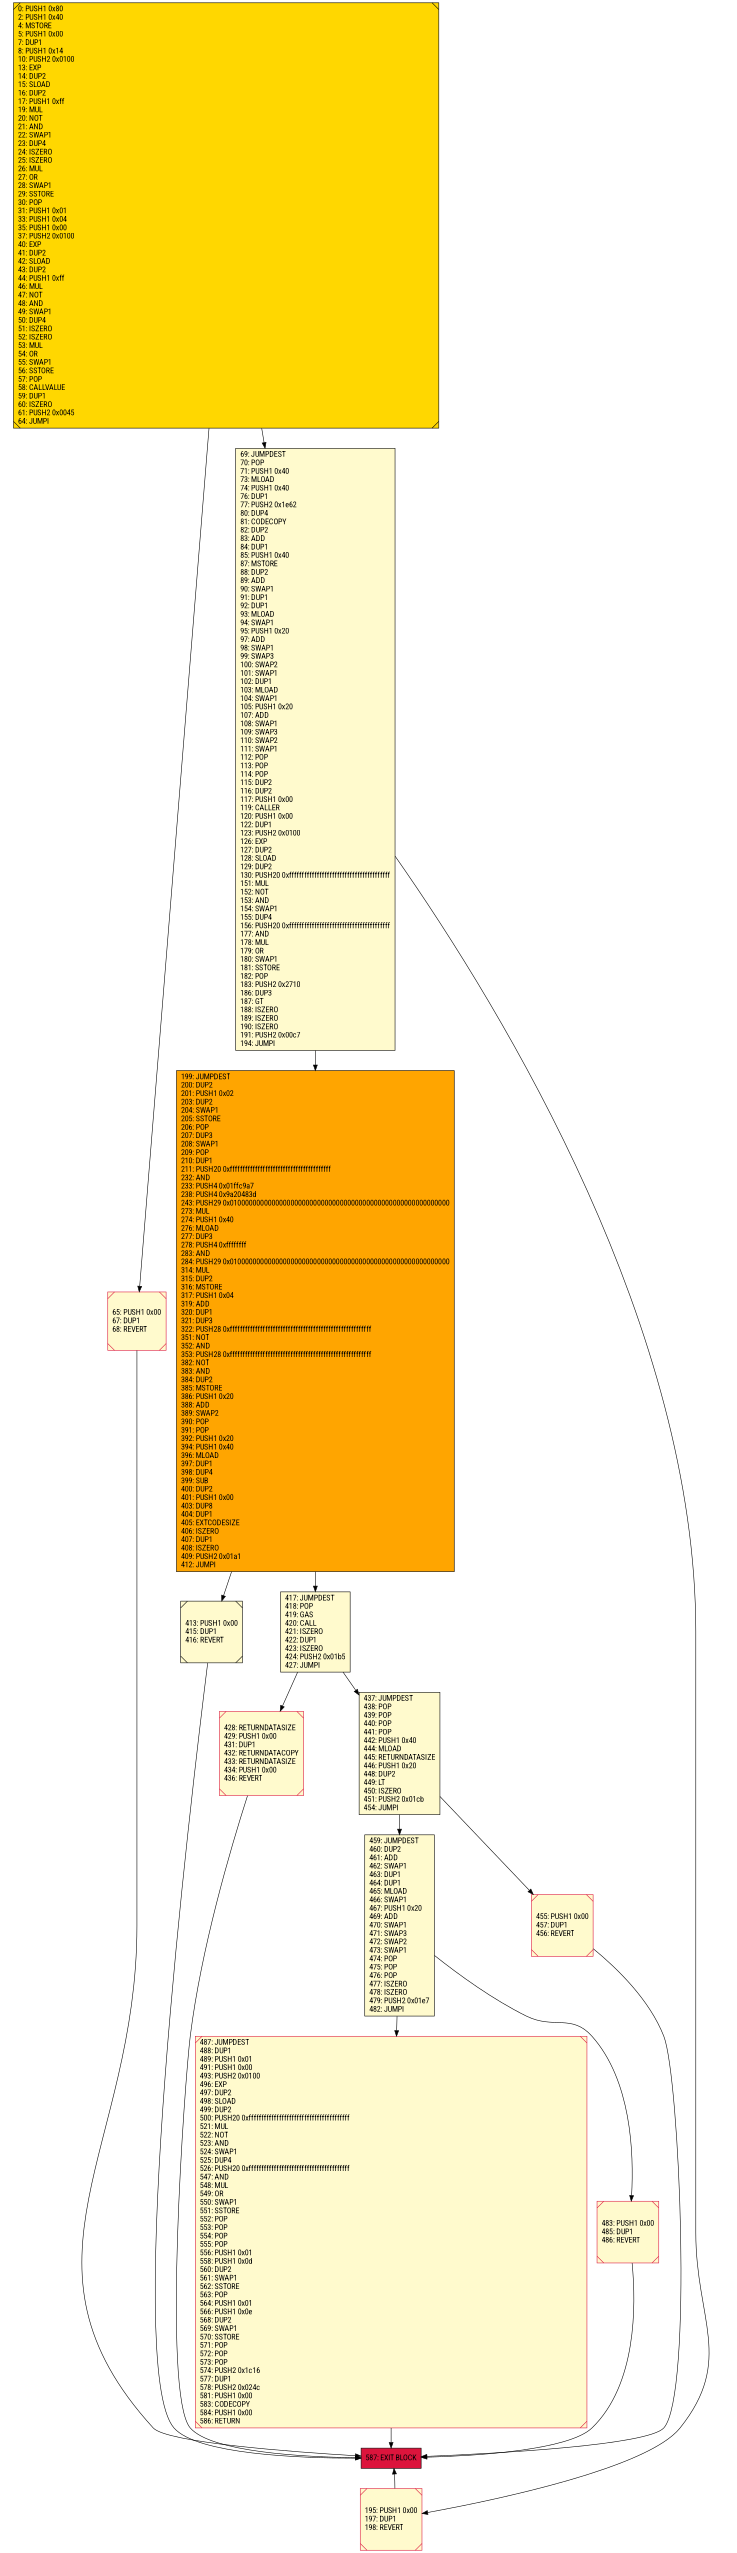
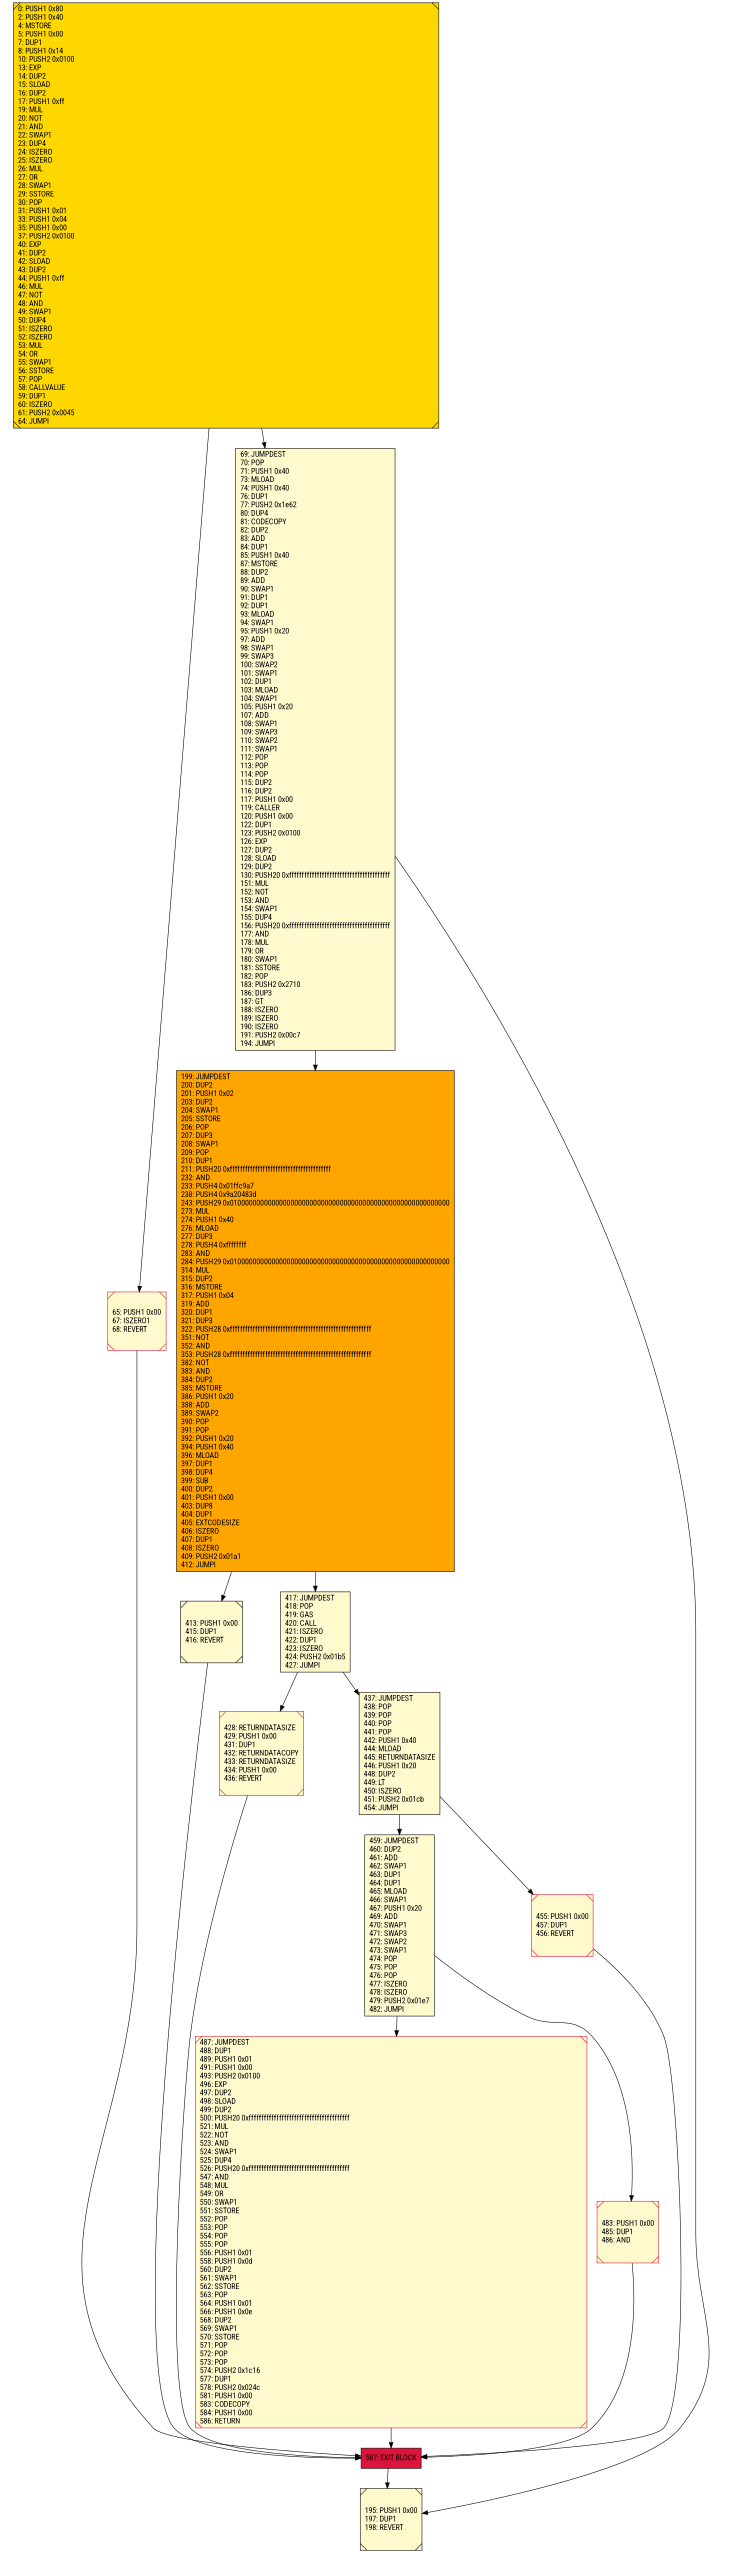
node "65: PUSH1 0x00 67: DUP1 68: REVERT": label "65: PUSH1 0x00 67: DUP1 68: REVERT" -> "65: PUSH1 0x00 67: ISZERO1 68: REVERT"
node "483: PUSH1 0x00 485: DUP1 486: REVERT": label "483: PUSH1 0x00 485: DUP1 486: REVERT" -> "483: PUSH1 0x00 485: DUP1 486: AND"
edge "195: PUSH1 0x00 197: DUP1 198: REVERT" -> "587: EXIT BLOCK": reversed
node "195: PUSH1 0x00 197: DUP1 198: REVERT": color crimson -> black
